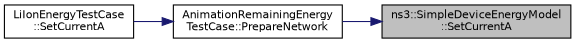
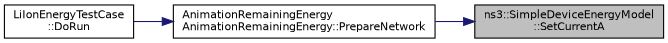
node "LiIonEnergyTestCase ::SetCurrentA": label "LiIonEnergyTestCase ::SetCurrentA" -> "LiIonEnergyTestCase ::DoRun"
node "AnimationRemainingEnergy TestCase::PrepareNetwork": label "AnimationRemainingEnergy TestCase::PrepareNetwork" -> "AnimationRemainingEnergy AnimationRemainingEnergy::PrepareNetwork"
